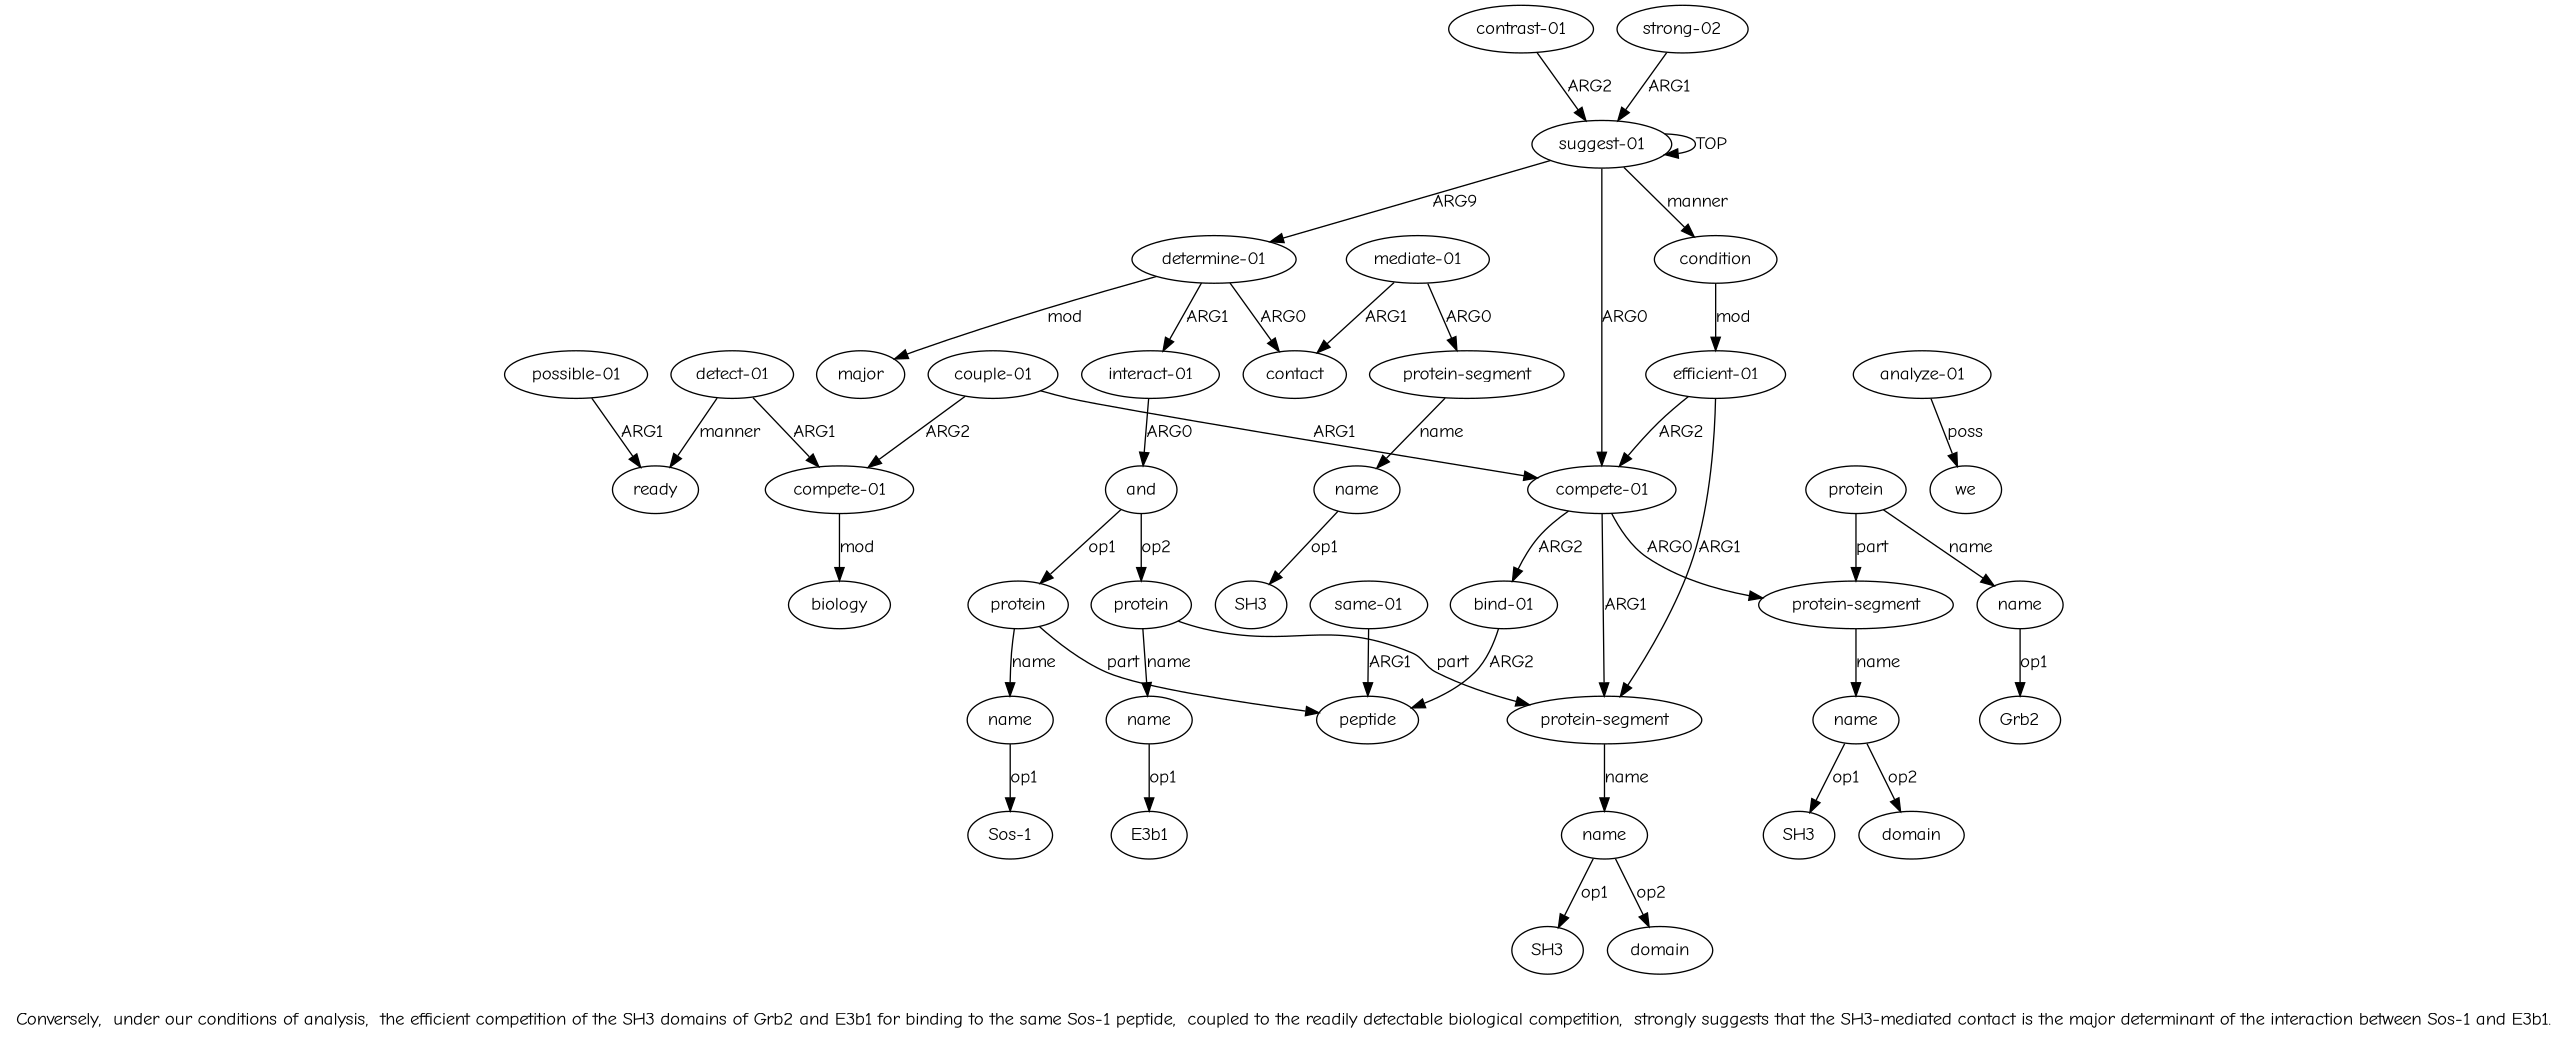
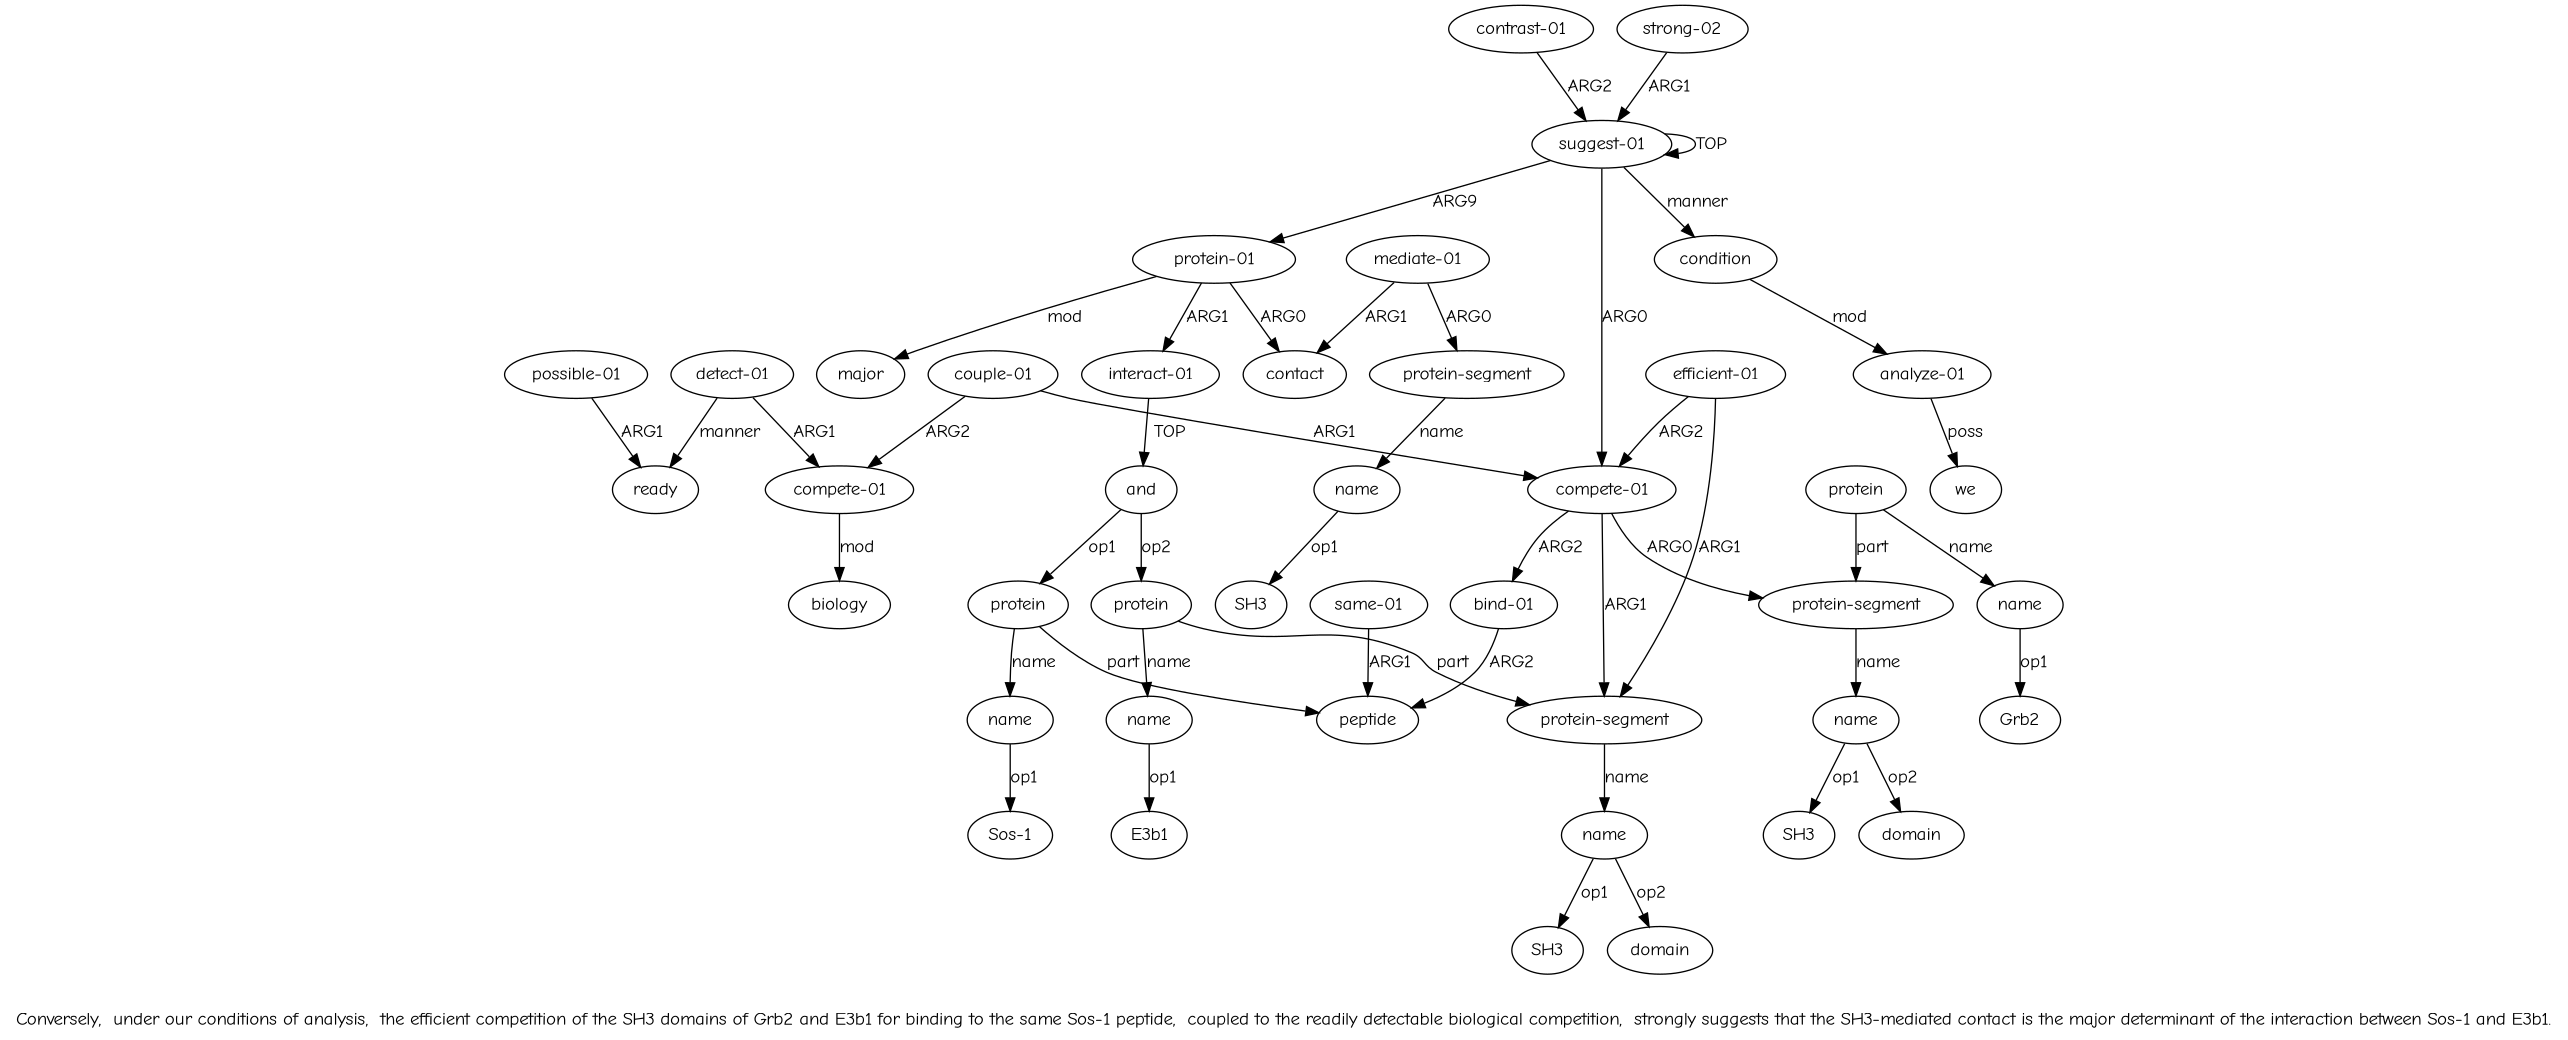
node "determine-01": label "determine-01" -> "protein-01"
edge "condition" -> "efficient-01": now "condition" -> "analyze-01"
edge "interact-01" -> "and": label "ARG0" -> "TOP"
